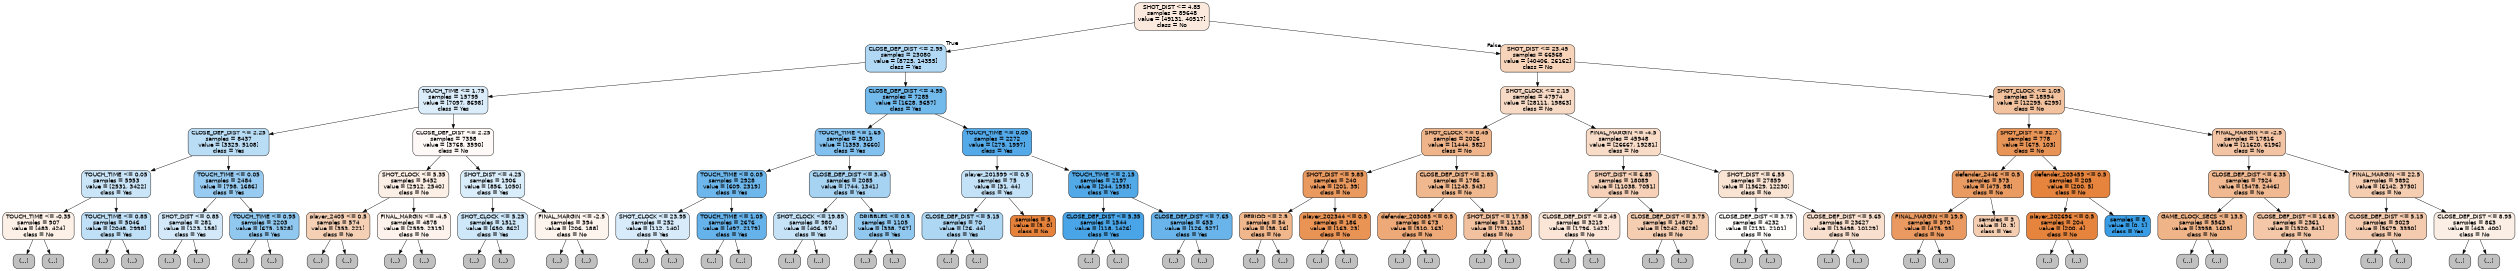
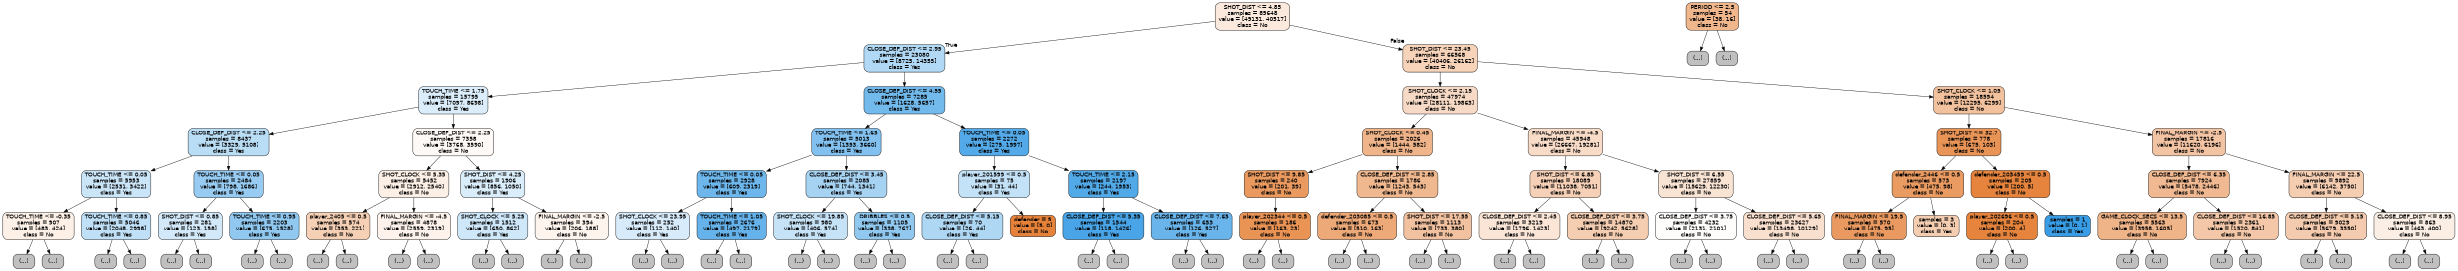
edge "SHOT_DIST <= 9.85 samples = 240 value = [201, 39] class = No" -> "PERIOD <= 2.5 samples = 54 value = [38, 16] class = No": removed
node "samples = 5 value = [5, 0] class = No": label "samples = 5 value = [5, 0] class = No" -> "defender = 5 value = [5, 0] class = No"
node "samples = 8 value = [0, 1] class = Yes": label "samples = 8 value = [0, 1] class = Yes" -> "samples = 1 value = [0, 1] class = Yes"
